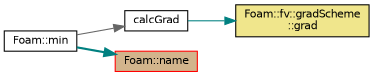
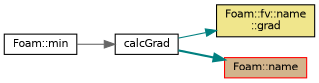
node "Foam::fv::gradScheme ::grad": label "Foam::fv::gradScheme ::grad" -> "Foam::fv::name ::grad"
edge "Foam::min" -> "Foam::name": now "calcGrad" -> "Foam::name"
